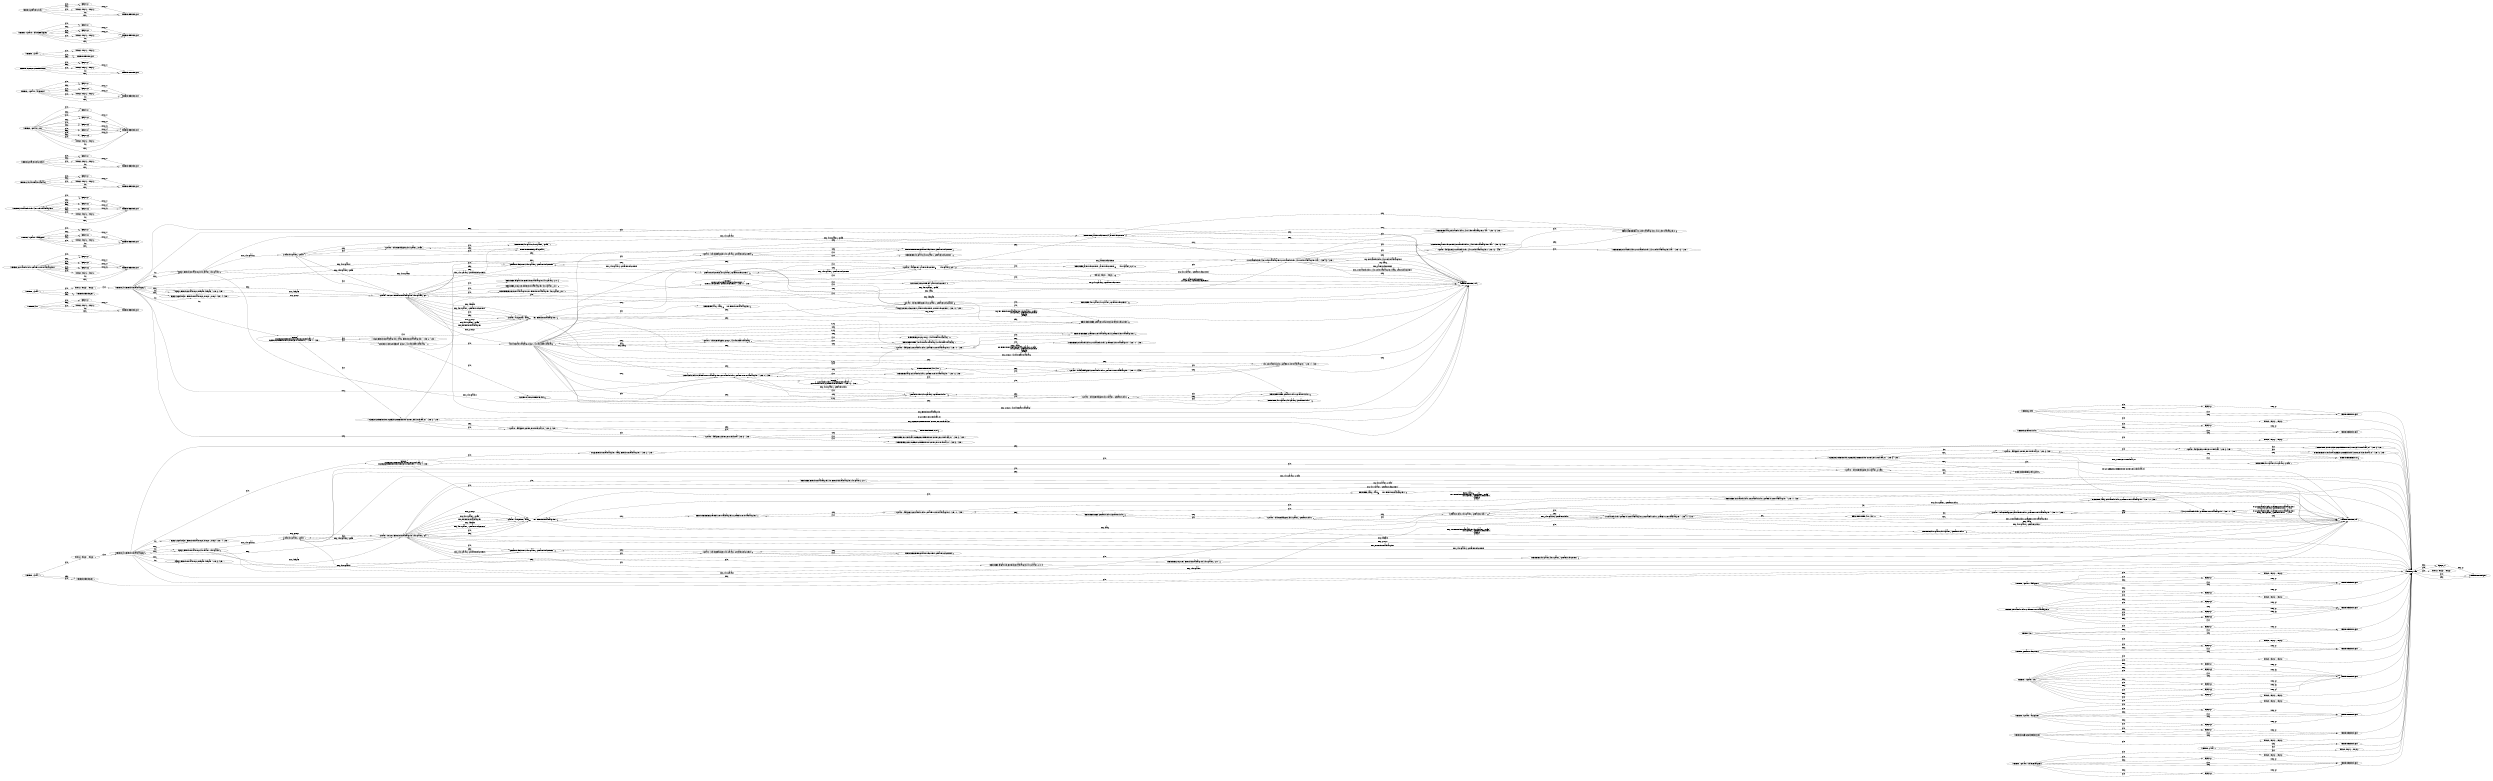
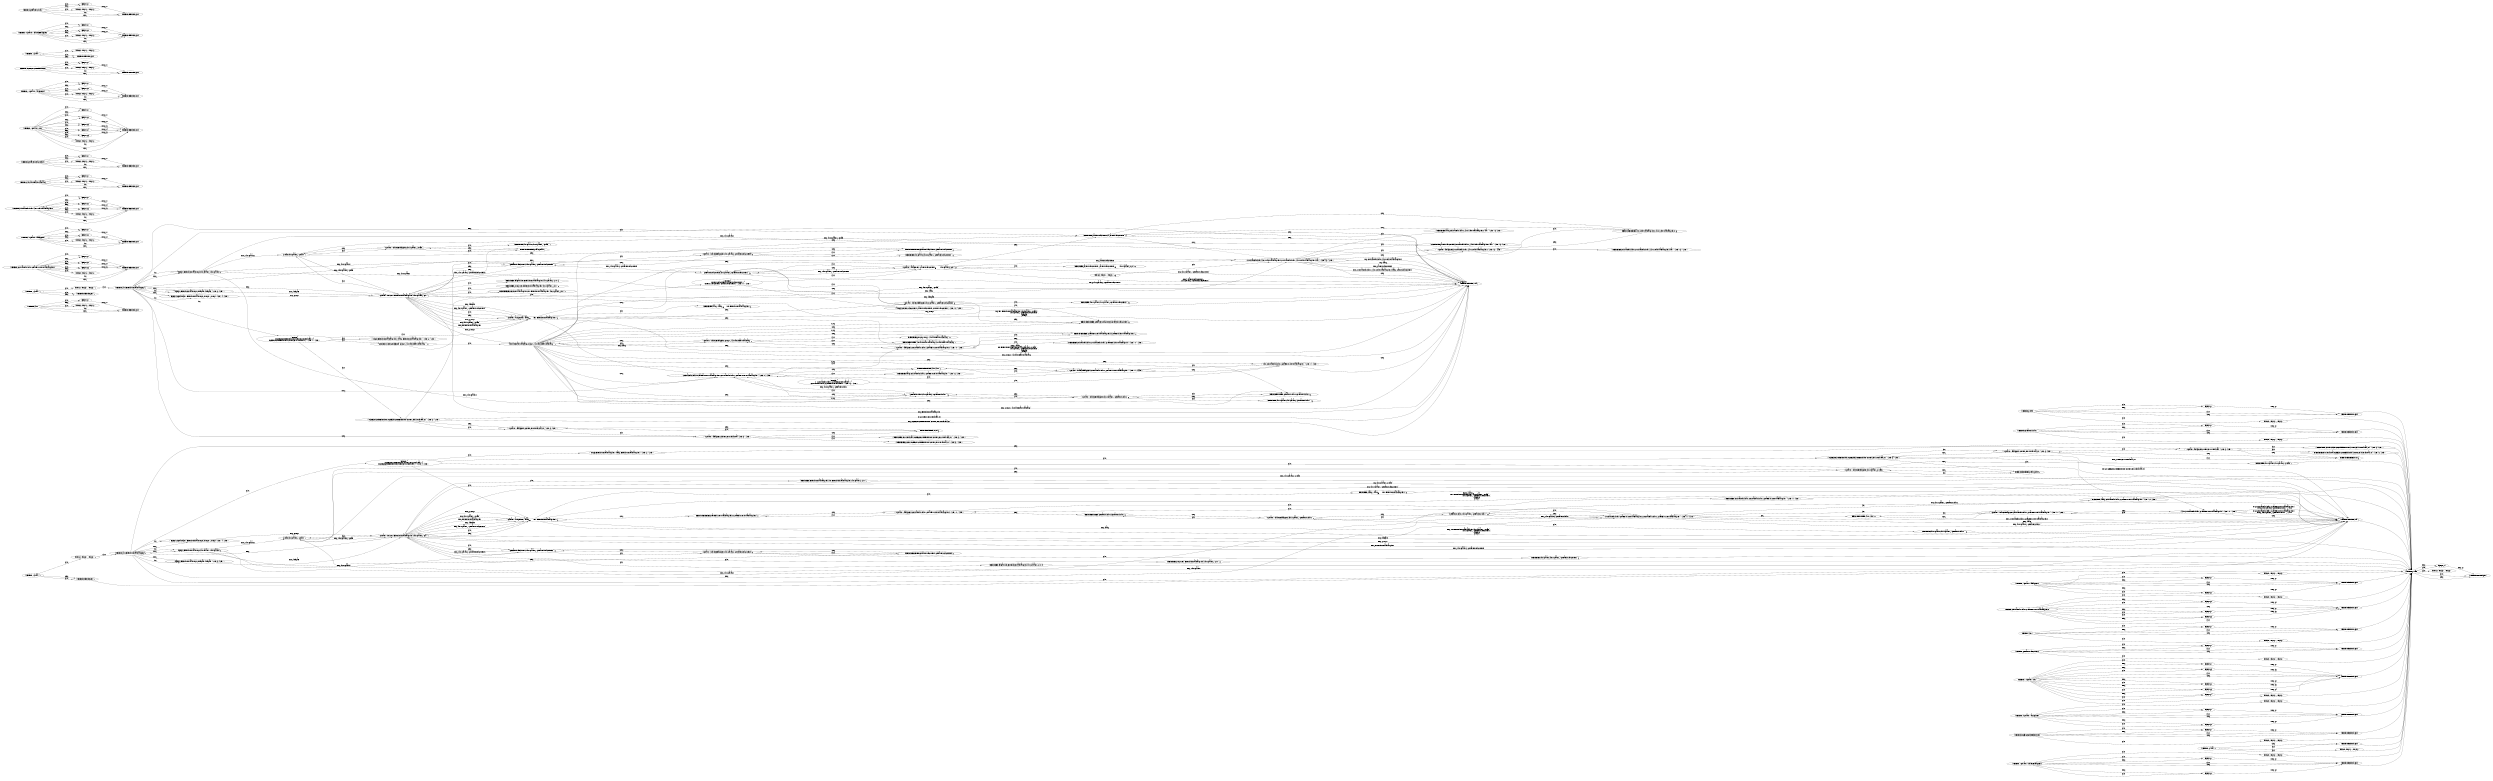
node "(CONTROL_STRUCTURE,IF,if (parent_web_contents))": removed
node "(CONTROL_STRUCTURE,ELSE,else)": removed
